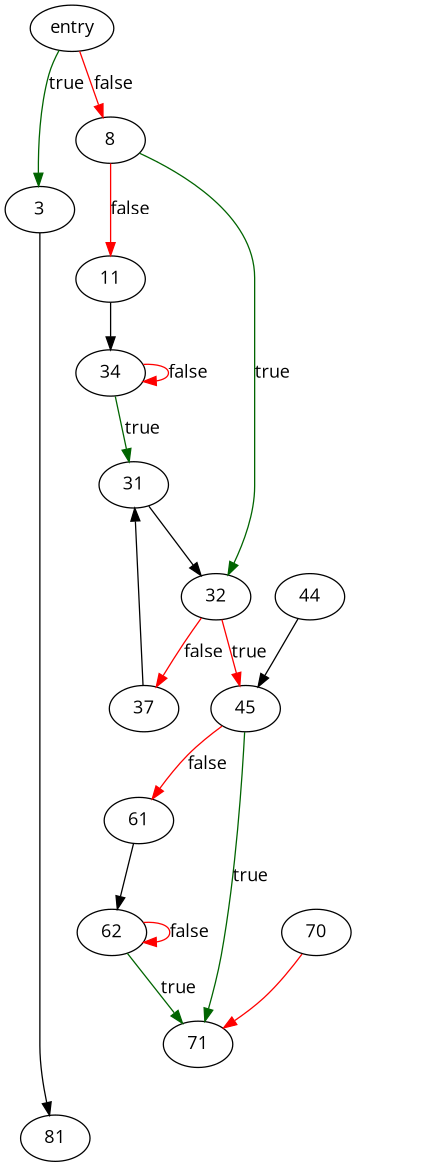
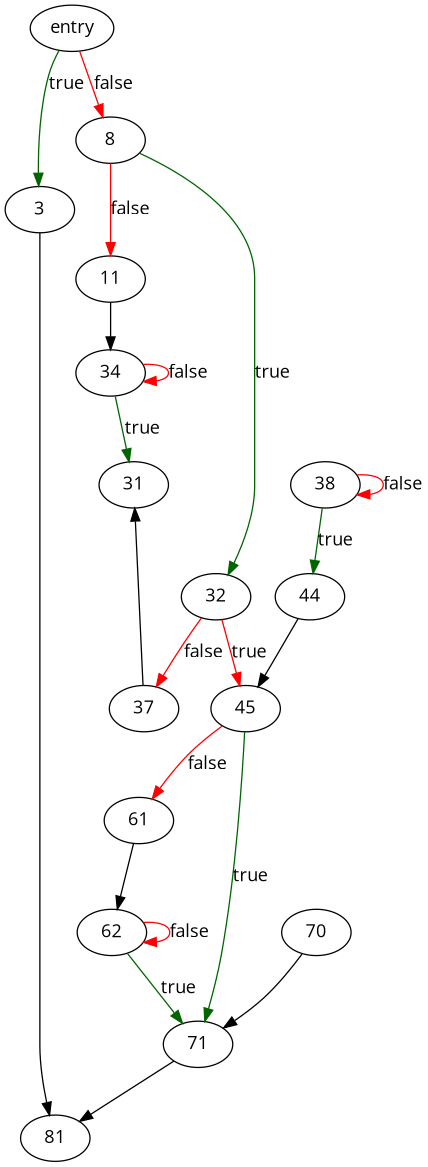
node "38": added
edge "31" -> "32": removed
edge "70" -> "71": color red -> black
edge "71" -> "81": added
